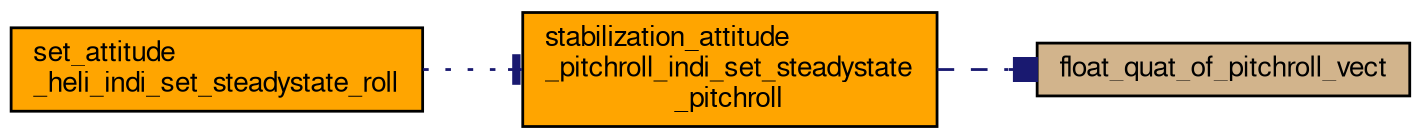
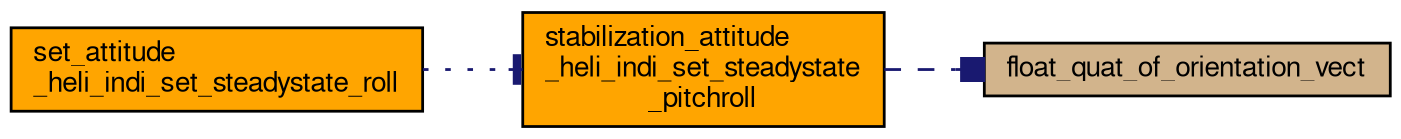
node "stabilization_attitude _pitchroll_indi_set_steadystate _pitchroll": label "stabilization_attitude _pitchroll_indi_set_steadystate _pitchroll" -> "stabilization_attitude _heli_indi_set_steadystate _pitchroll"
node "float_quat_of_pitchroll_vect": label "float_quat_of_pitchroll_vect" -> "float_quat_of_orientation_vect"
